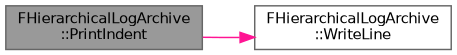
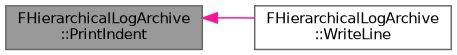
edge "FHierarchicalLogArchive ::PrintIndent" -> "FHierarchicalLogArchive ::WriteLine": reversed
